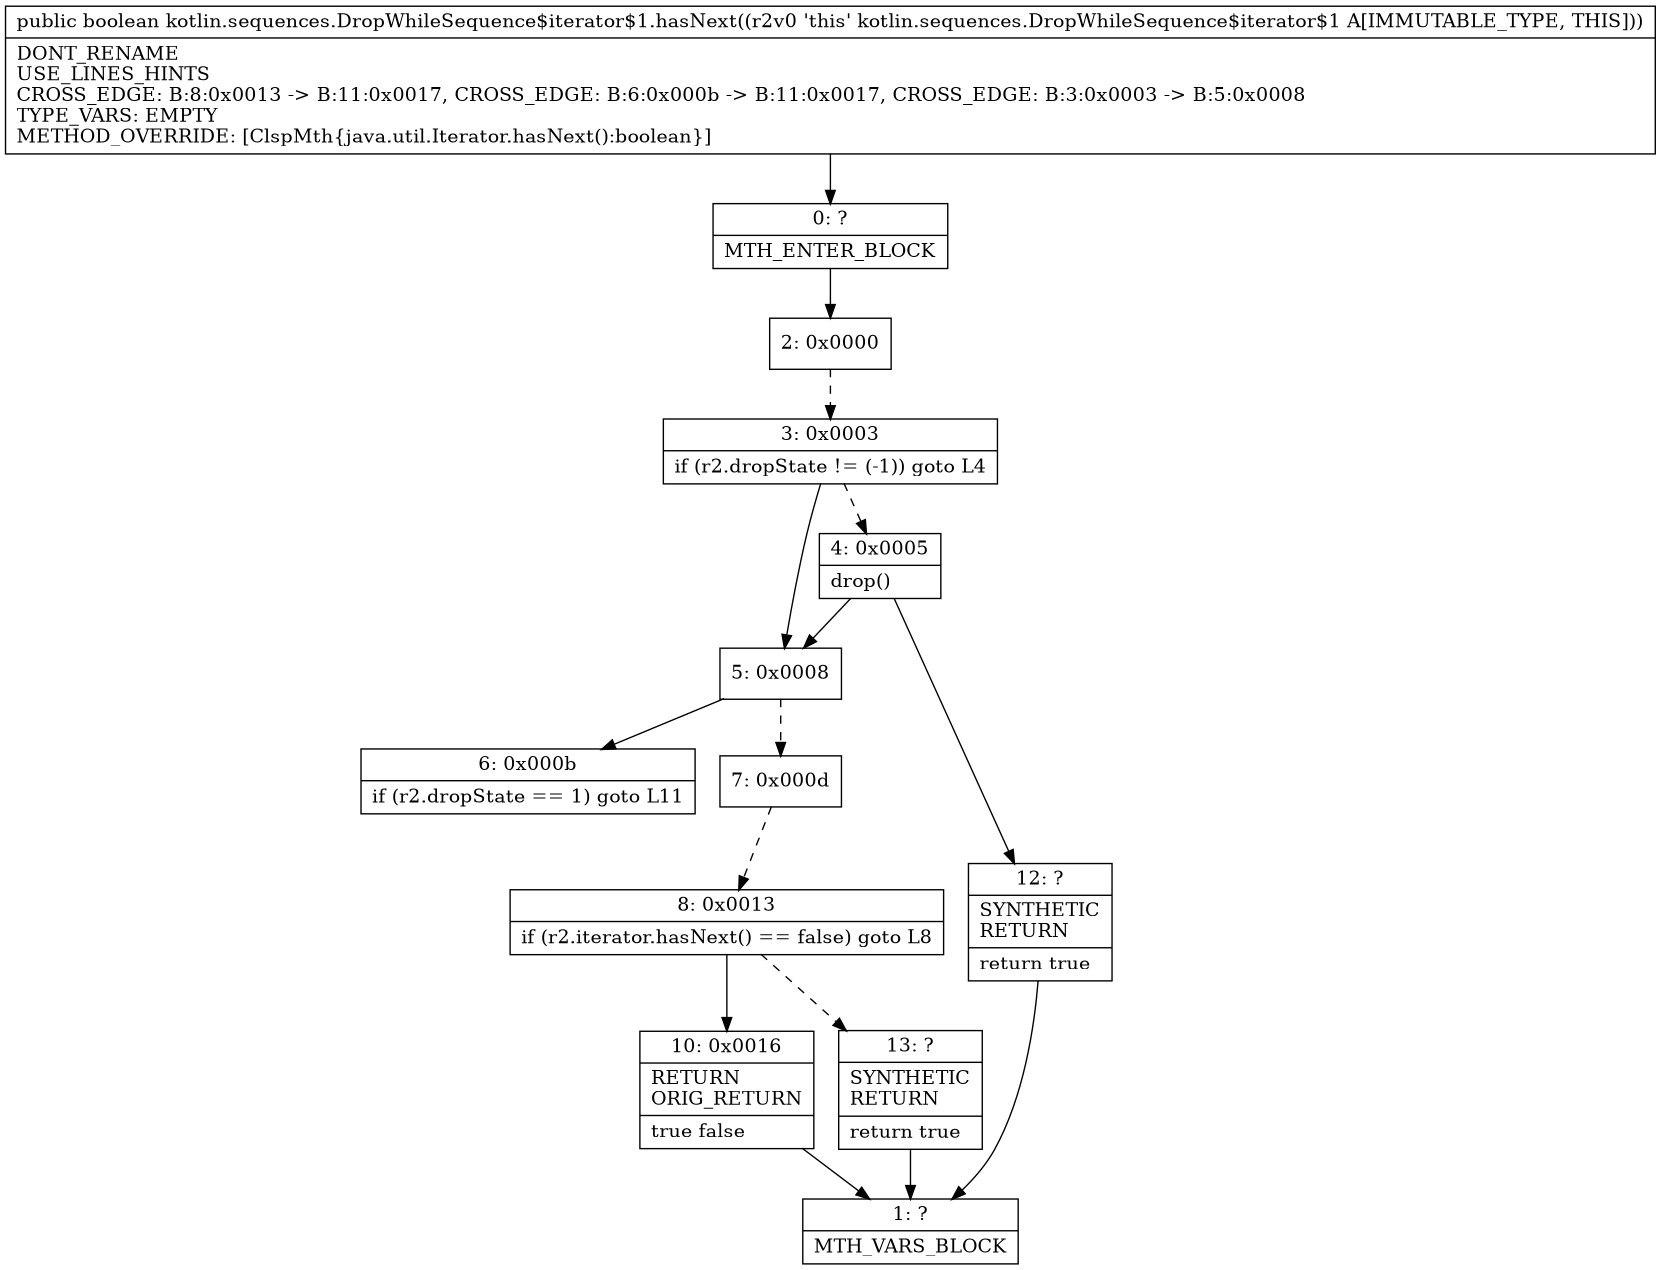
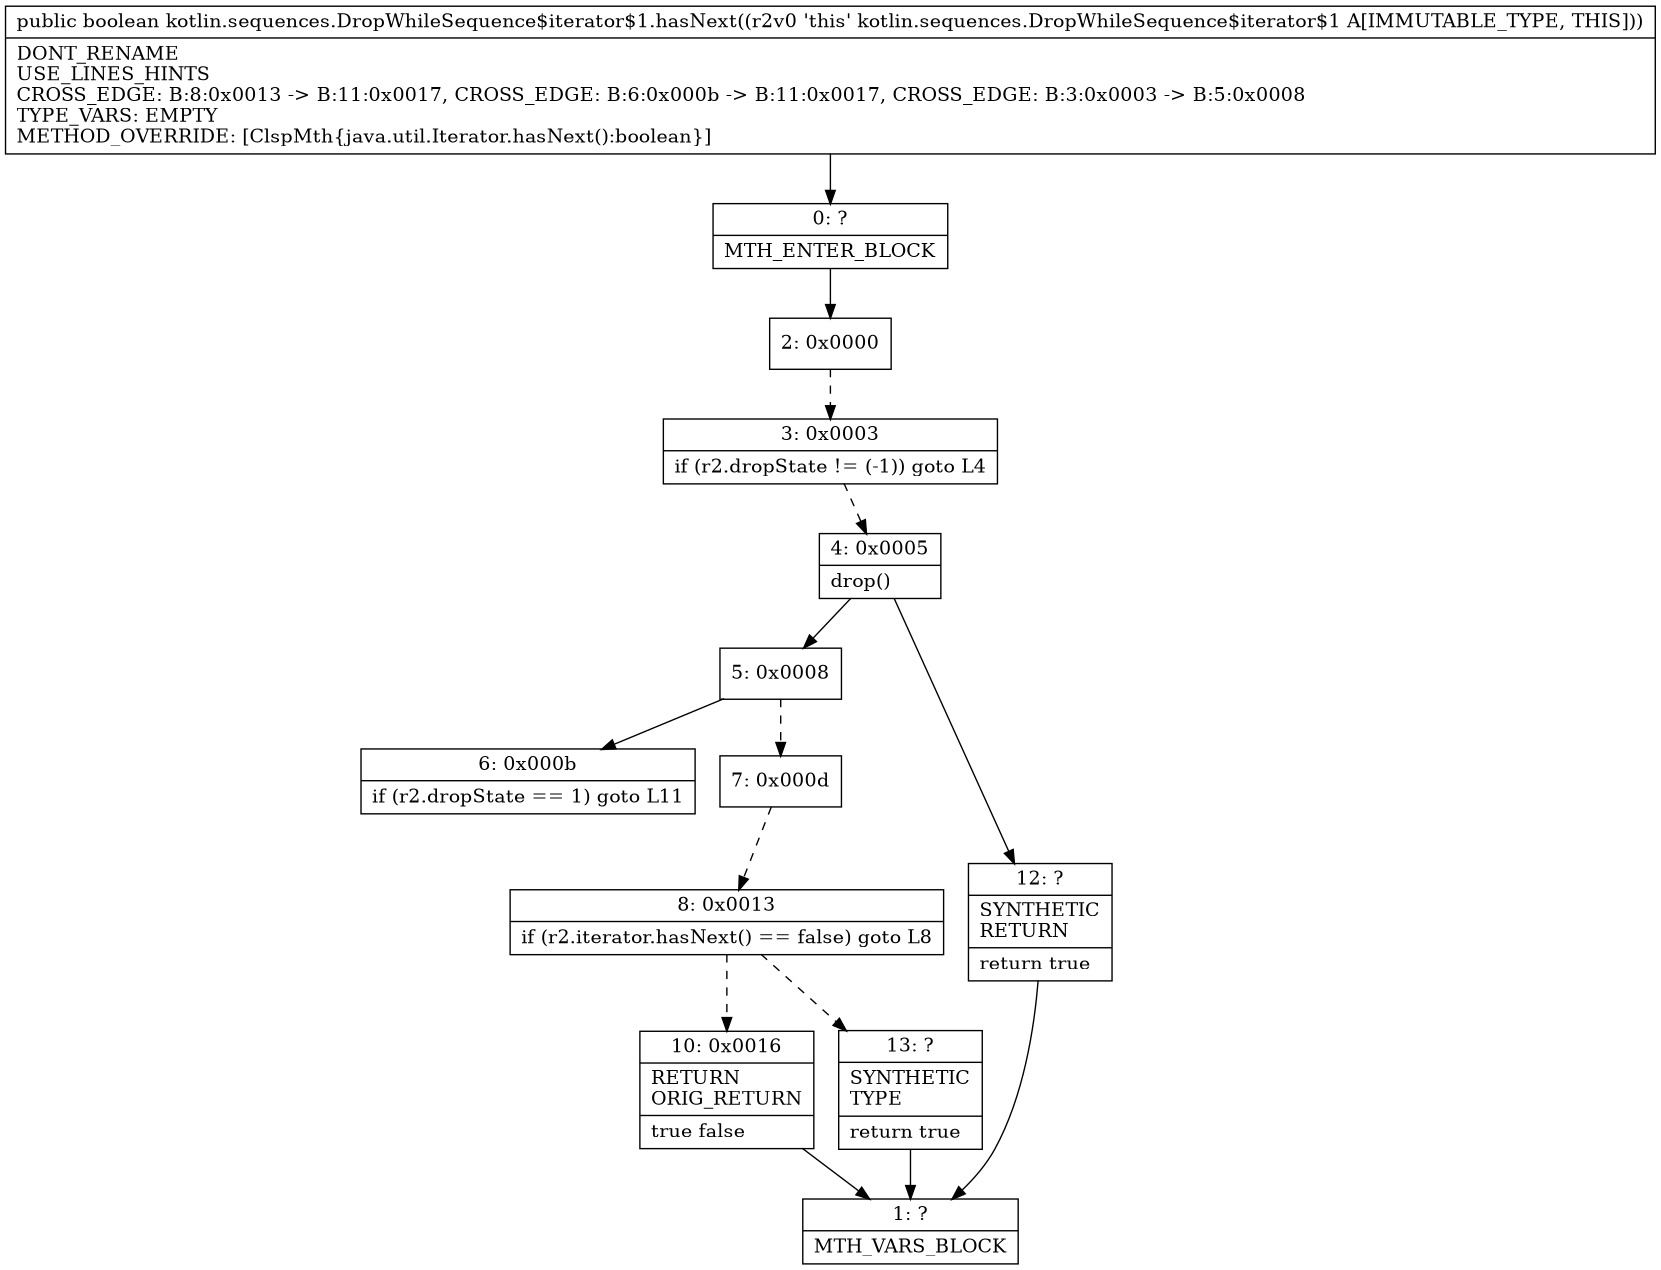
edge "3: 0x0003" -> "5: 0x0008": removed
edge "8: 0x0013" -> "10: 0x0016": style solid -> dashed
node "13: ?": text "RETURN" -> "TYPE"
